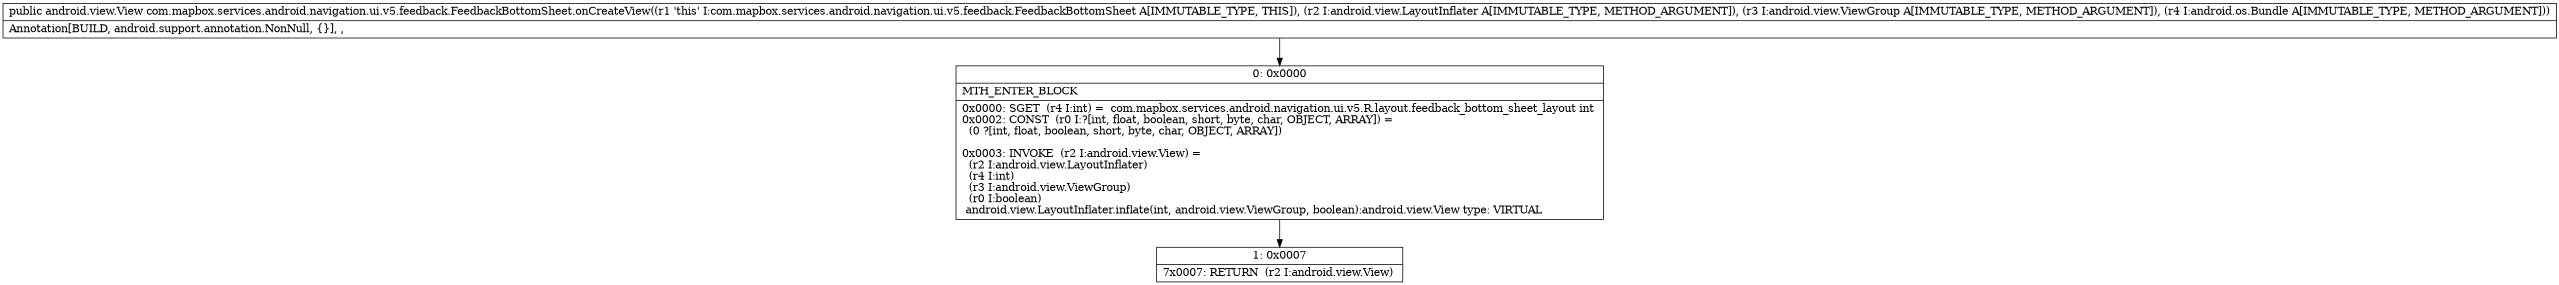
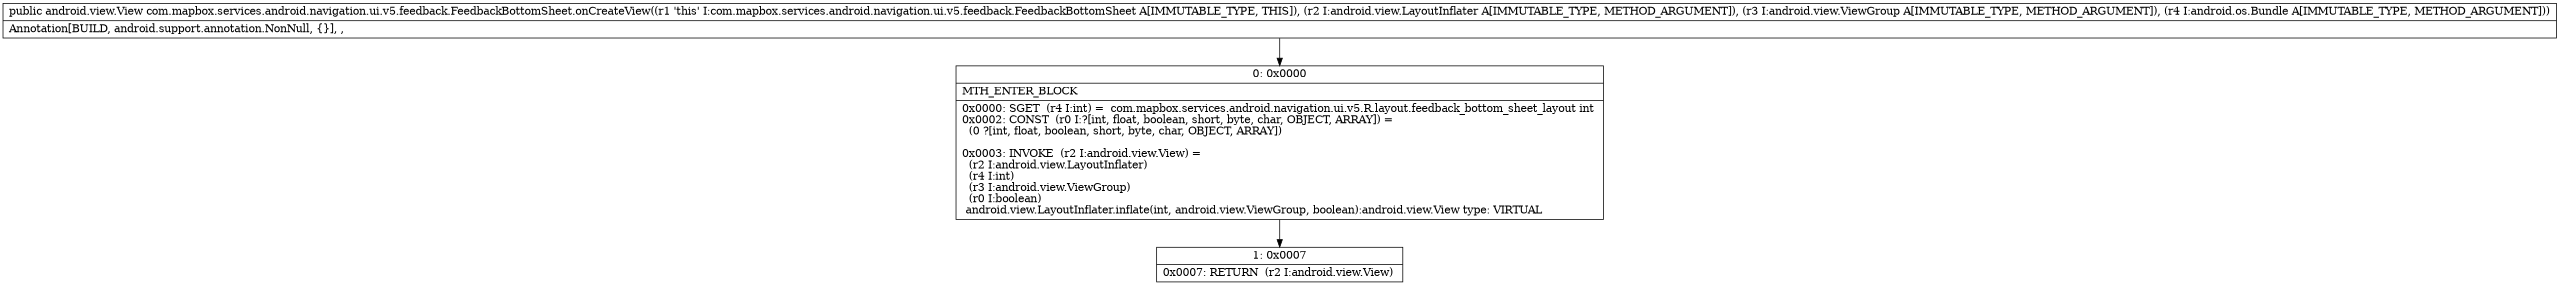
node "1: 0x0007": text "7x0007: RETURN  (r2 I:android.view.View)" -> "0x0007: RETURN  (r2 I:android.view.View)"
